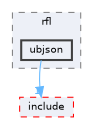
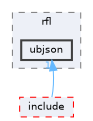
edge "ubjson" -> "include": reversed
